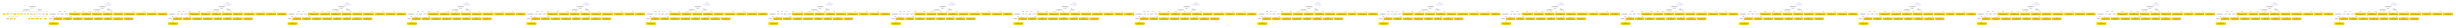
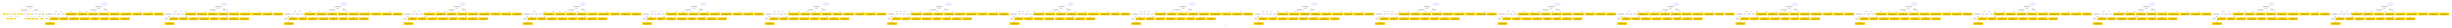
node "Description": removed
node "CreditLine": fillcolor lightgray -> gold
node "Owner": fillcolor gold -> lightgray
node "birthDate": fillcolor lightgray -> gold
